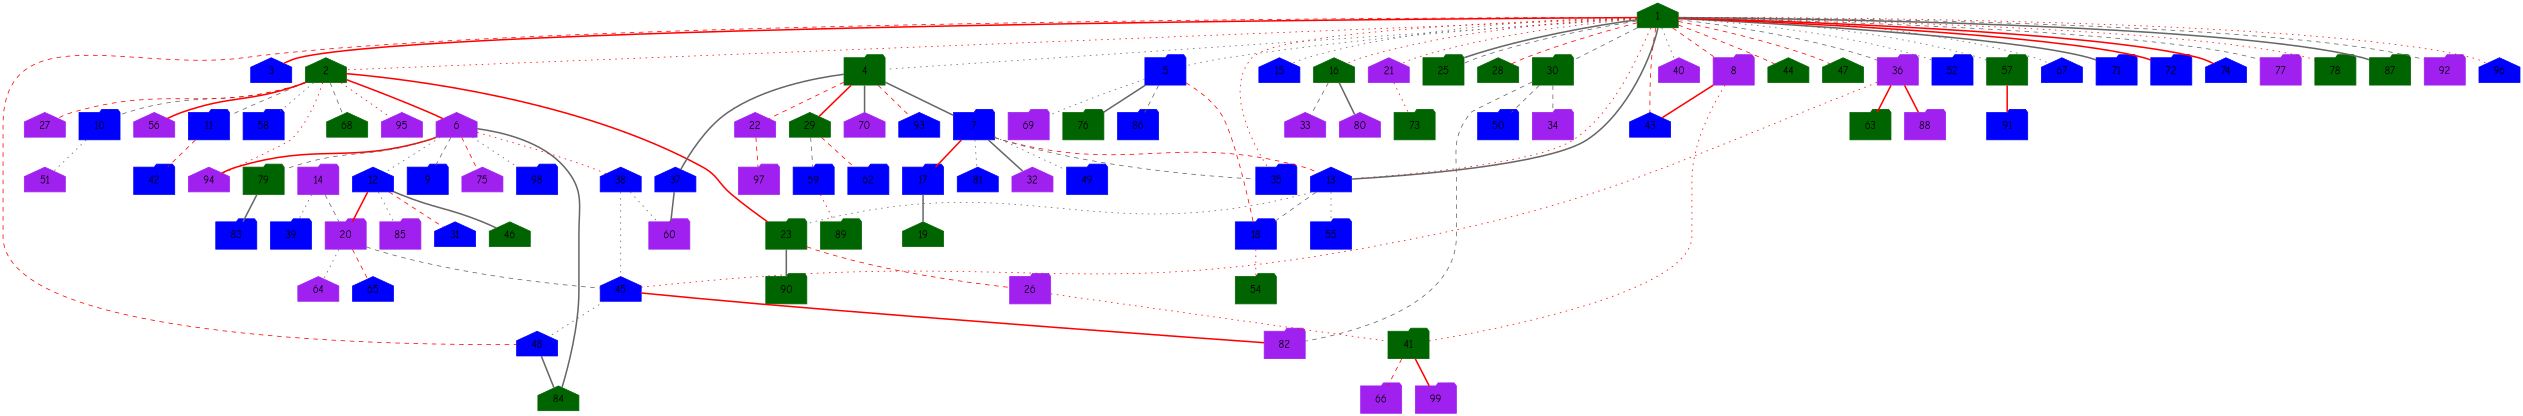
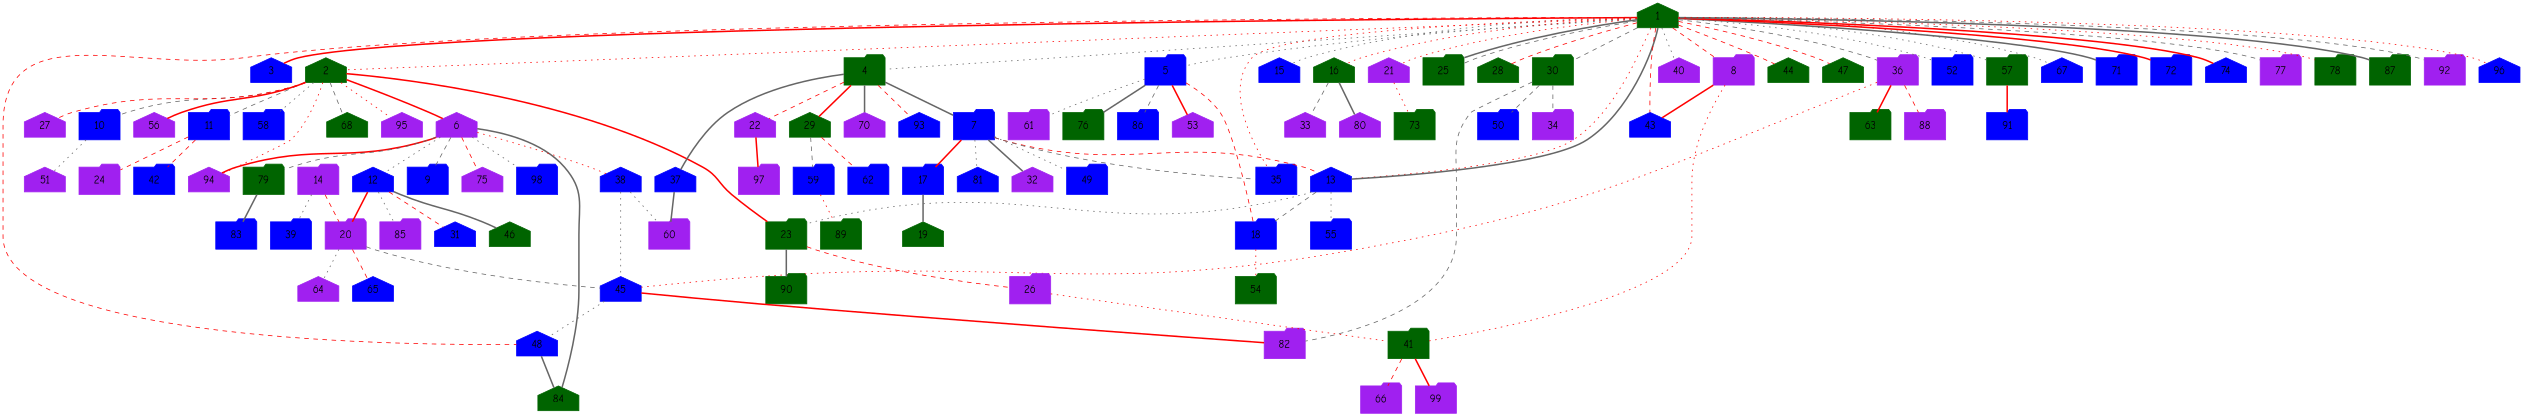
edge "36" -- "88": style bold -> dashed
node "69": label "69" -> "61"
node "53": added
edge "22" -- "97": style dashed -> bold
node "24": added
edge "14" -- "20": color gray40 -> red
